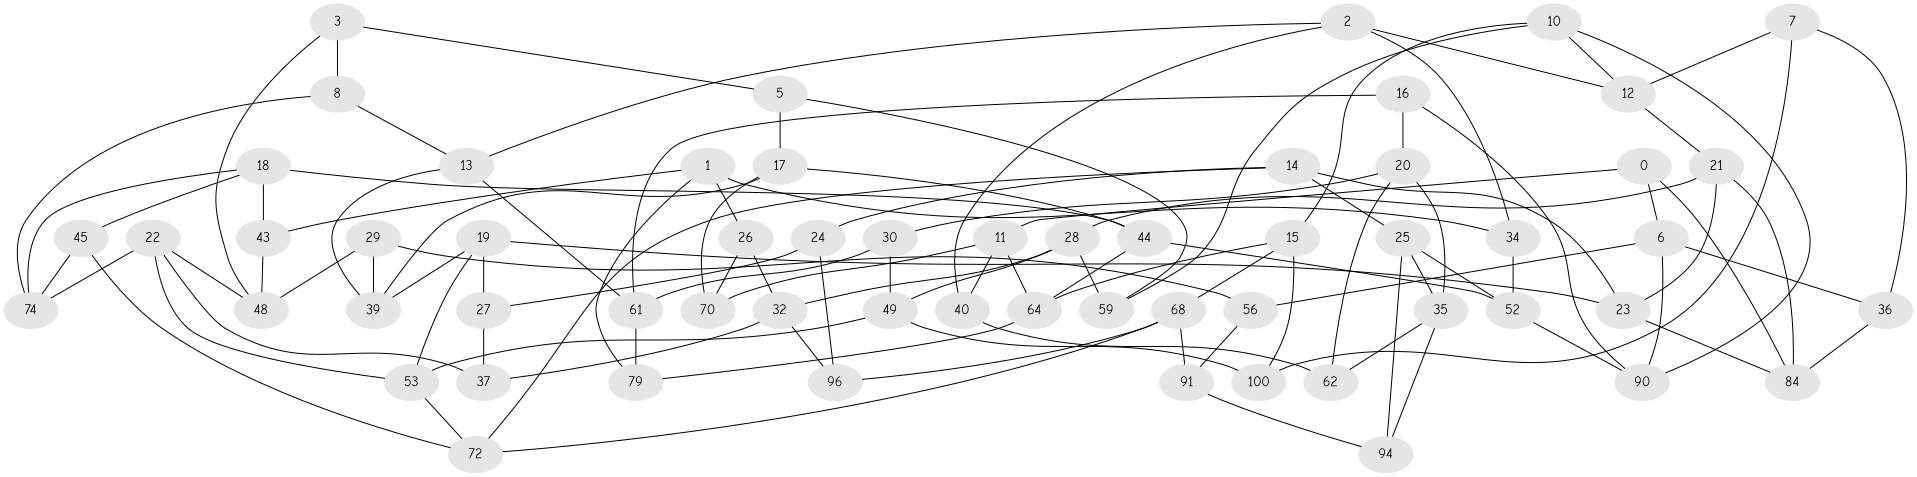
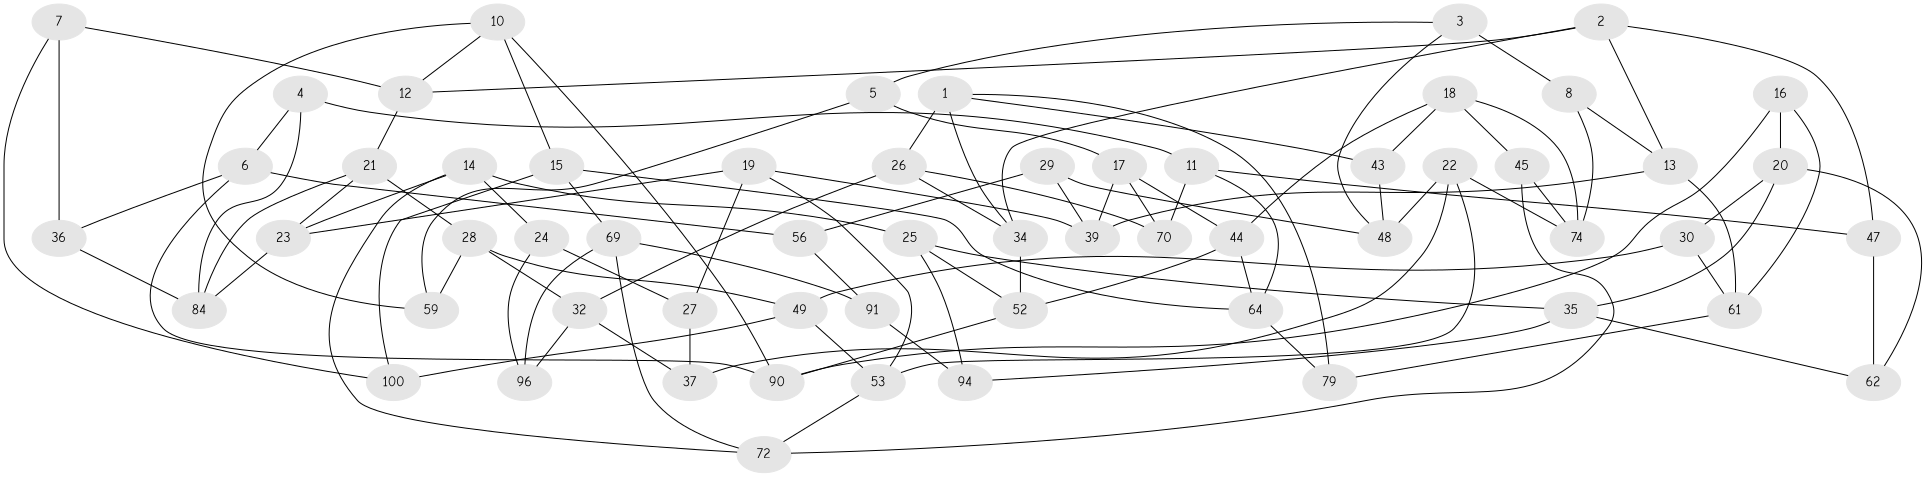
node "0": label "0" -> "4"
edge "26" -- "34": added
node "40": label "40" -> "47"
node "68": label "68" -> "69"
